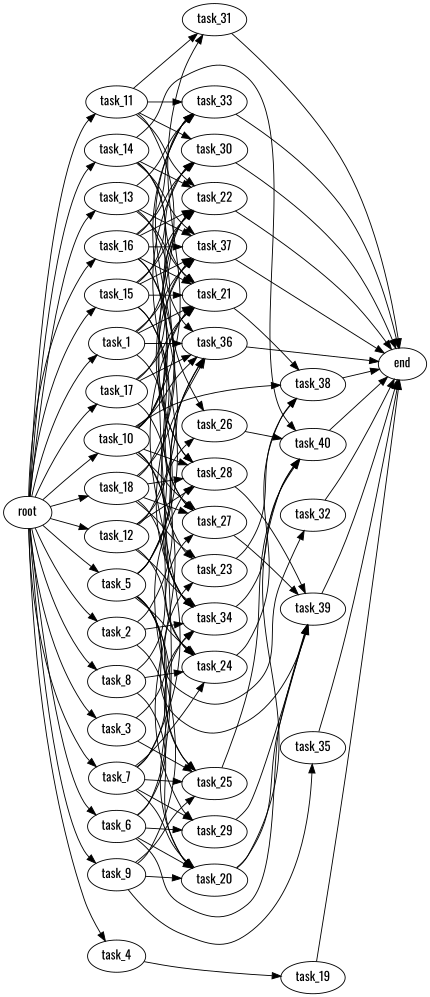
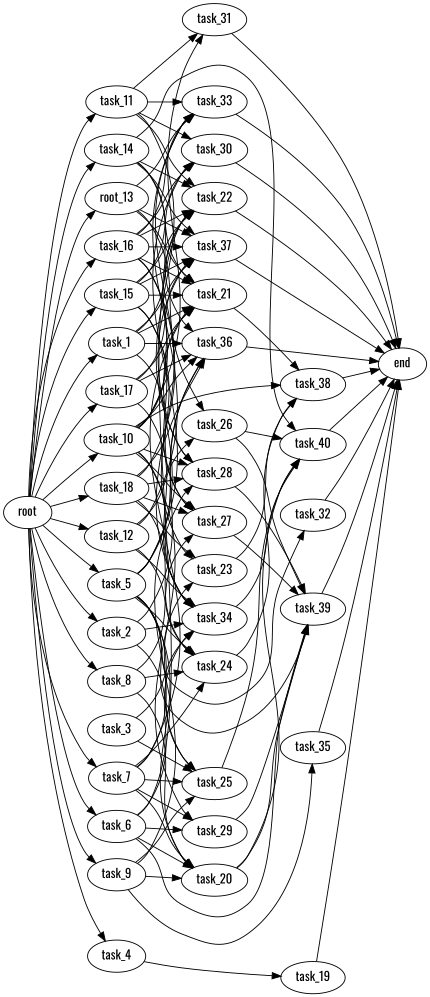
node "task_13": label "task_13" -> "root_13"
edge "task_26" -> "task_39": added
edge "task_12" -> "task_28": removed
edge "root" -> "task_3": removed
